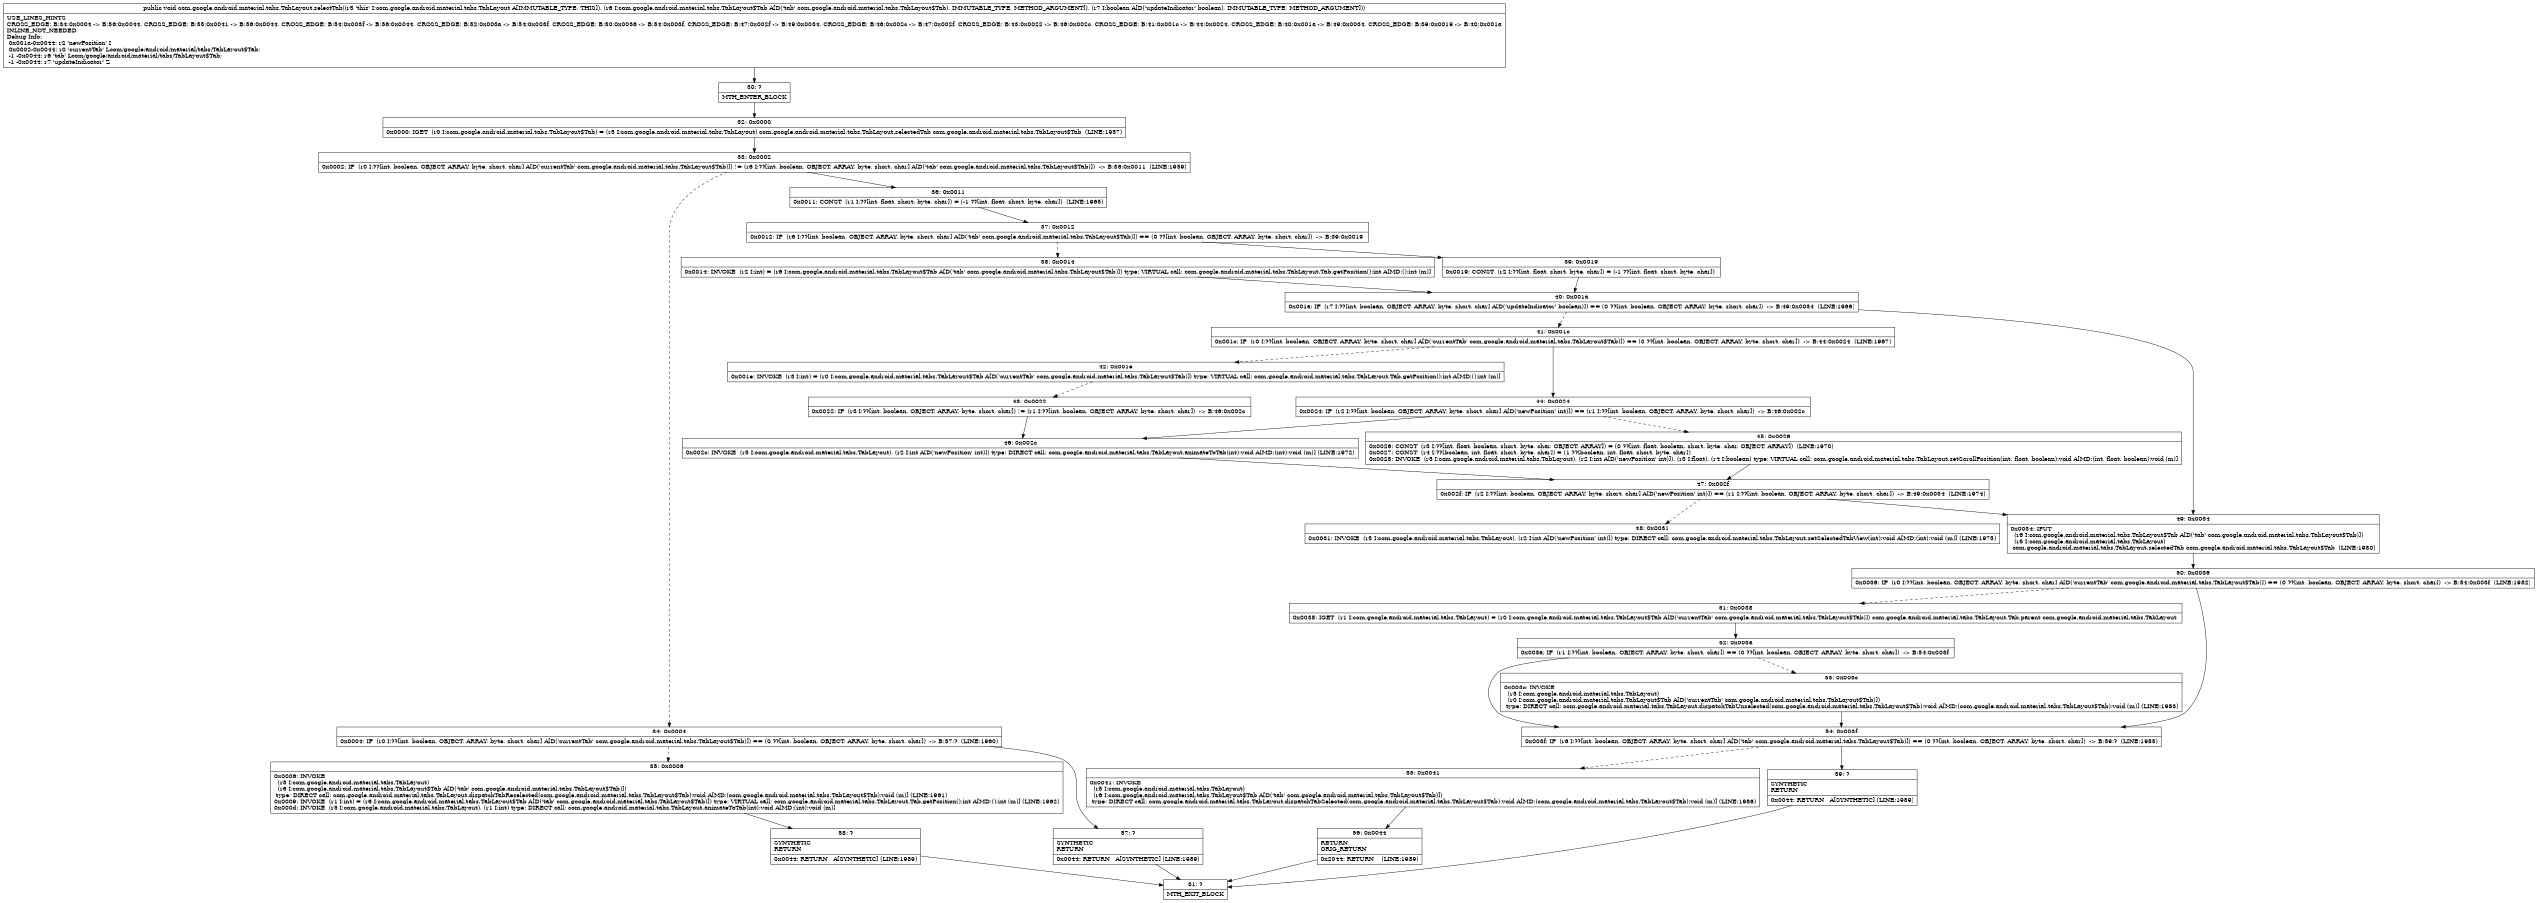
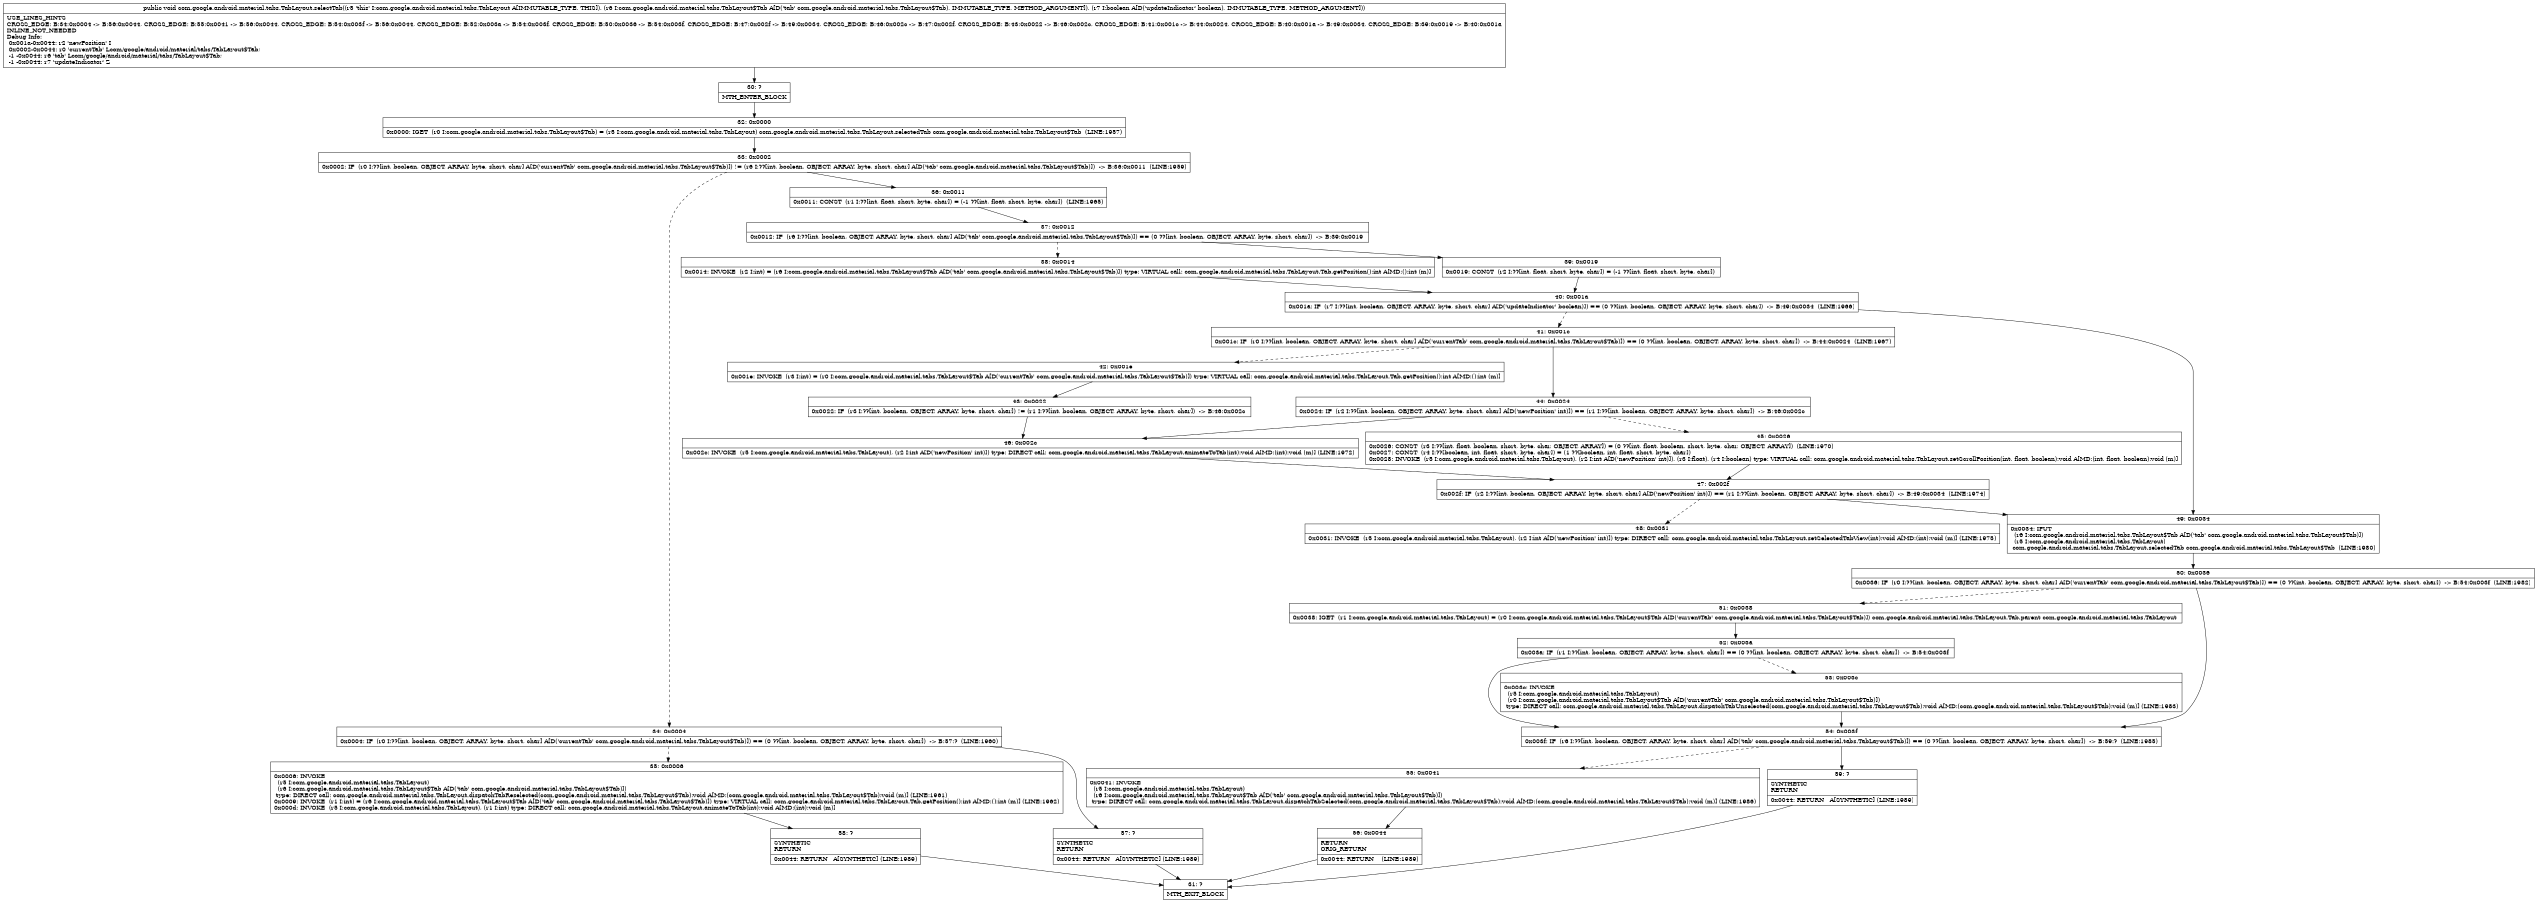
edge "42: 0x001e" -> "43: 0x0022": style dashed -> solid
node "56: 0x0044": text "0x2044: RETURN    (LINE:1989)" -> "0x0044: RETURN    (LINE:1989)"
